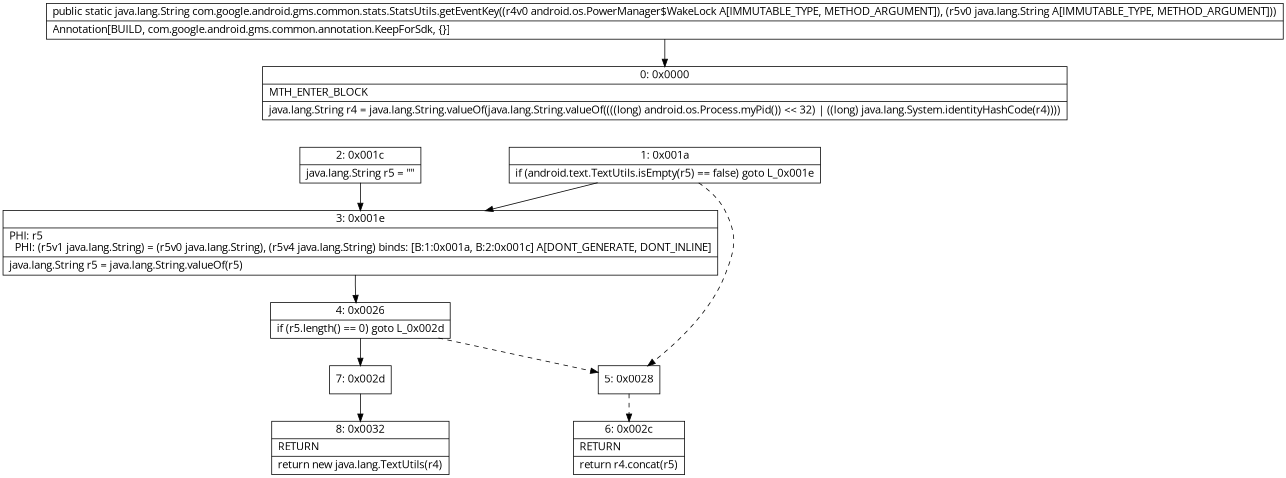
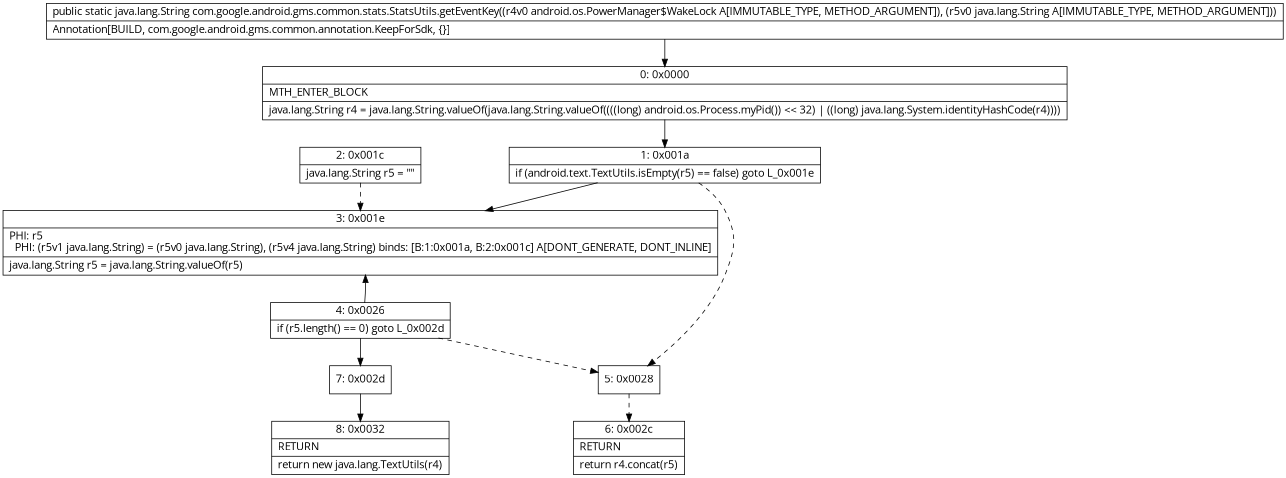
edge "0: 0x0000" -> "1: 0x001a": added
edge "2: 0x001c" -> "3: 0x001e": style solid -> dashed
edge "3: 0x001e" -> "4: 0x0026": reversed
